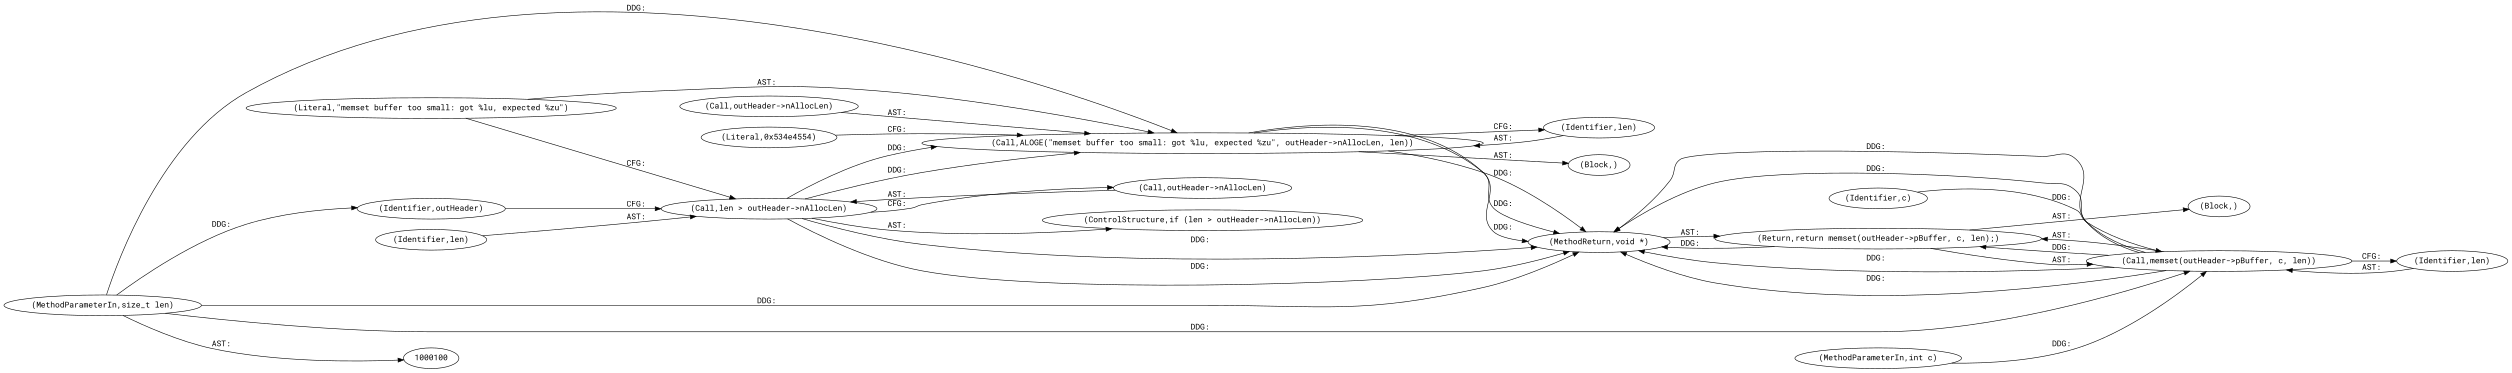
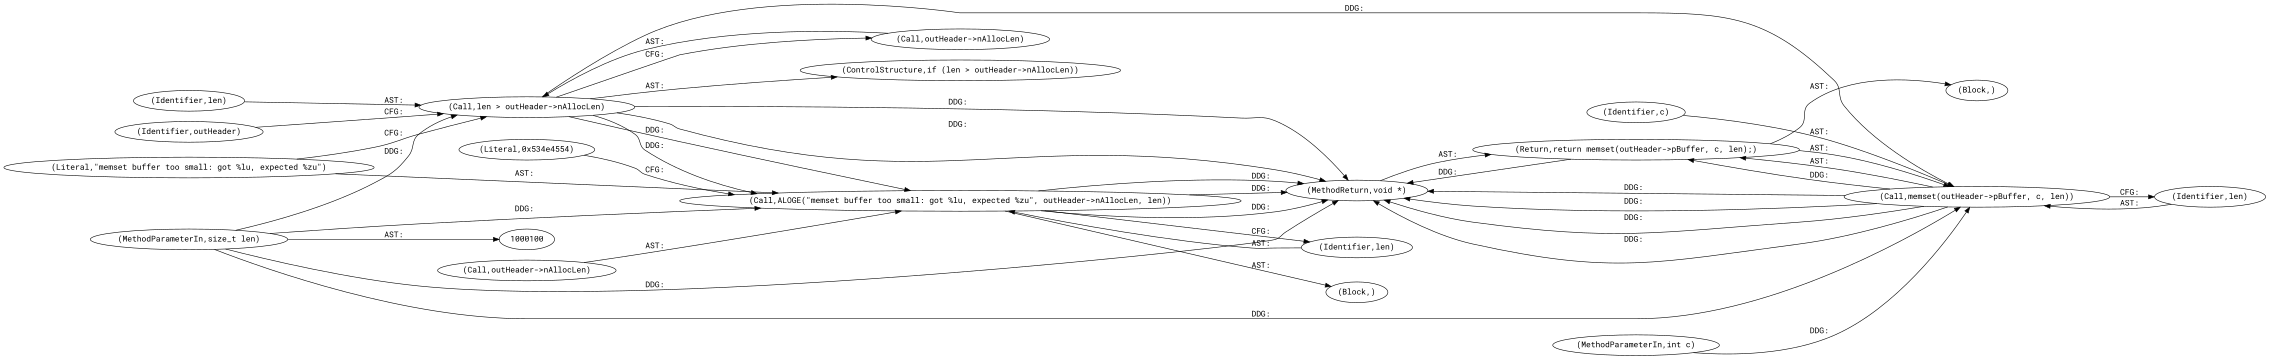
edge "(Call,len > outHeader->nAllocLen)" -> "(Call,memset(outHeader->pBuffer, c, len))": added, label "DDG:"
edge "(Identifier,c)" -> "(Call,memset(outHeader->pBuffer, c, len))": label "DDG: " -> "AST: "
edge "(MethodParameterIn,size_t len)" -> "(Identifier,outHeader)": now "(MethodParameterIn,size_t len)" -> "(Call,len > outHeader->nAllocLen)"
